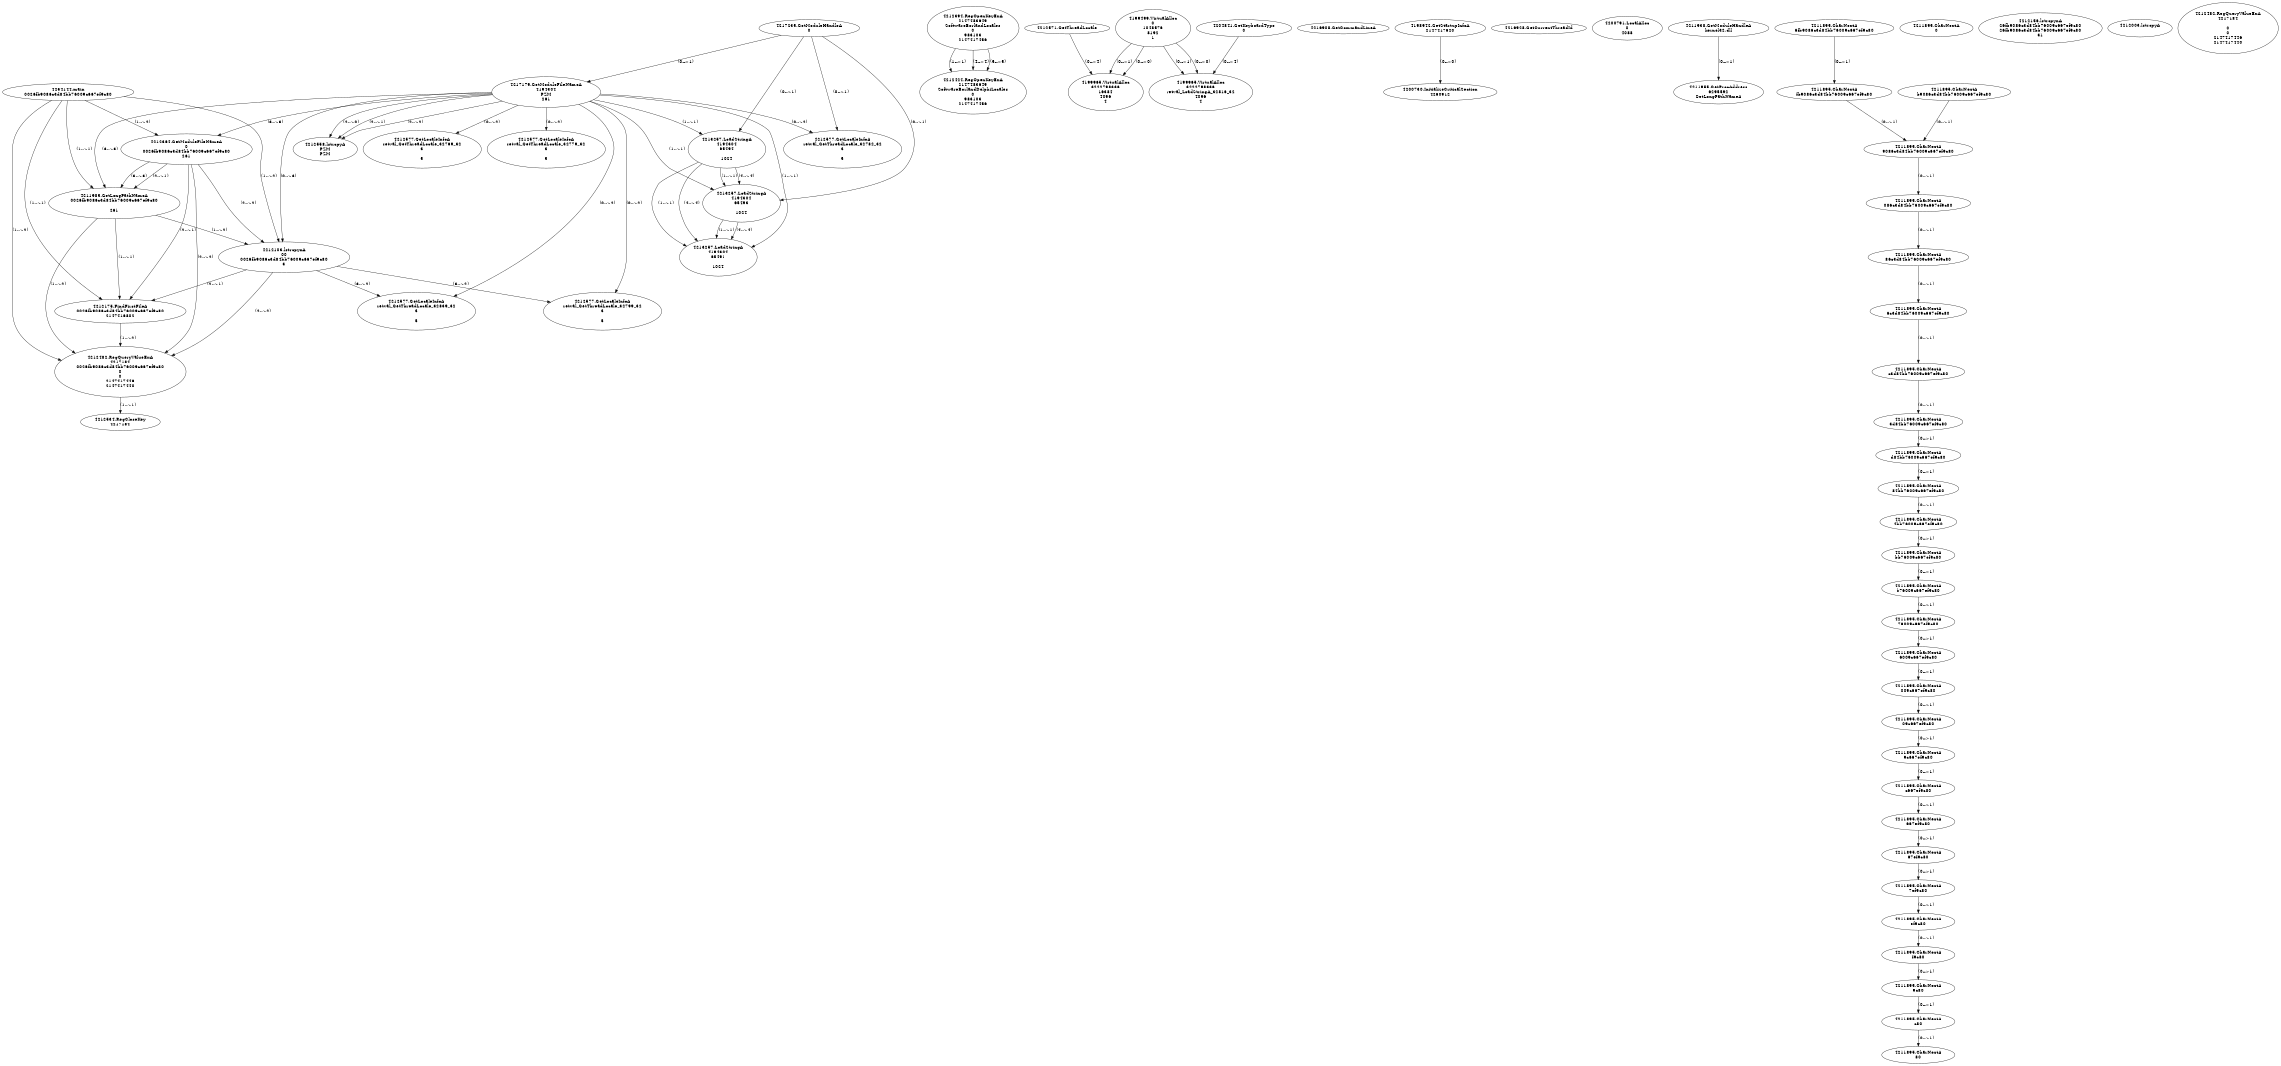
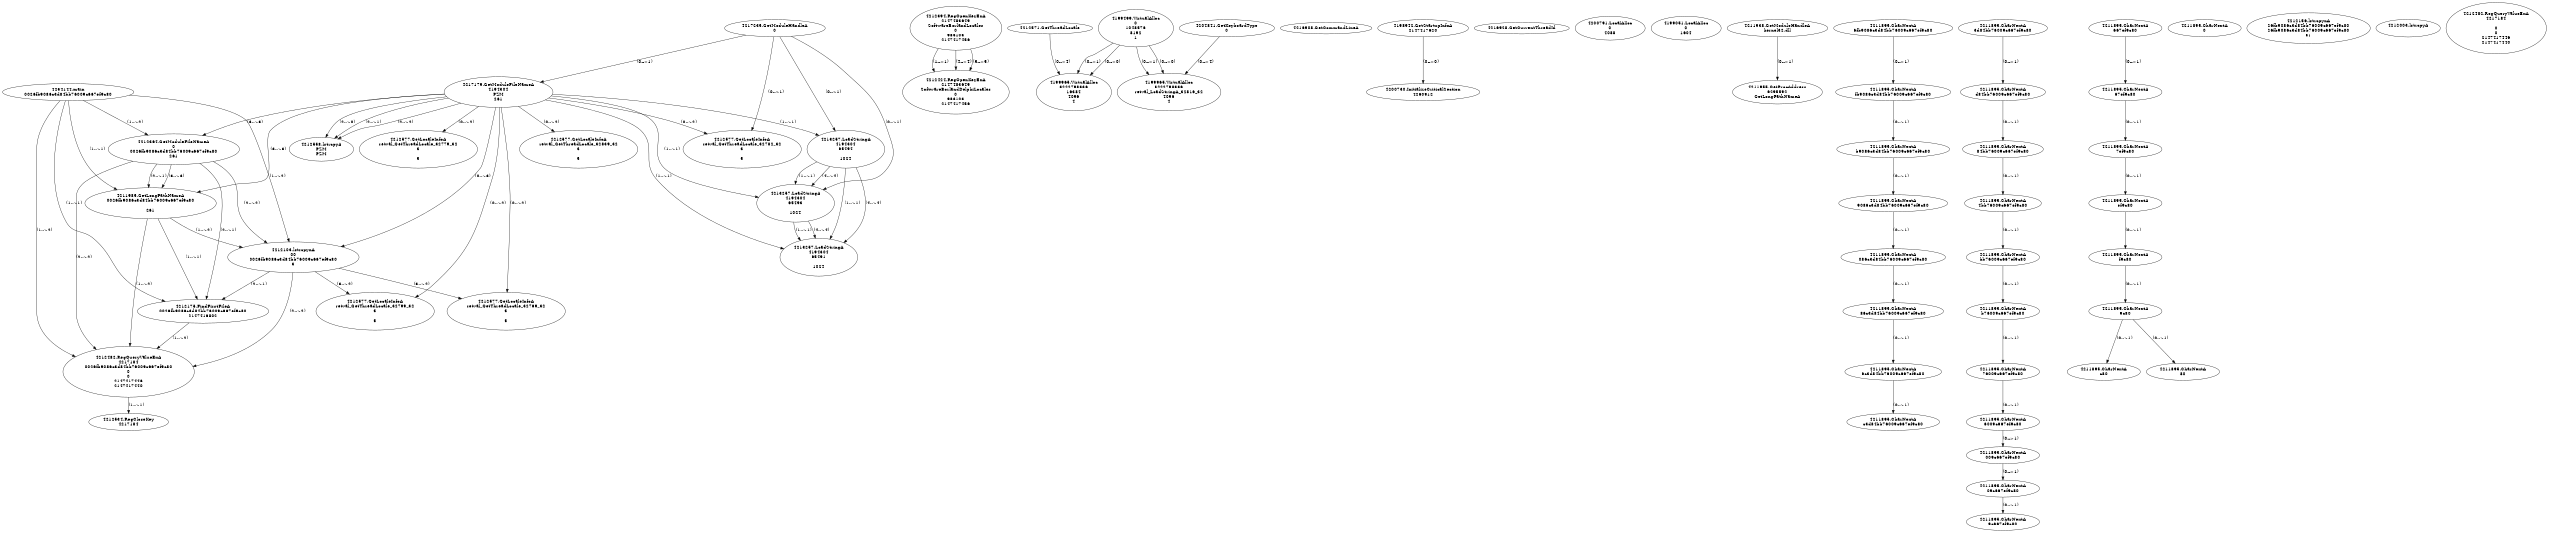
node "4199051.LocalAlloc 0 1604": added
edge "4211895.CharNextA fb9086c3d84bb76009c667ef9c80" -> "4211895.CharNextA 9086c3d84bb76009c667ef9c80": now "4211895.CharNextA fb9086c3d84bb76009c667ef9c80" -> "4211895.CharNextA b9086c3d84bb76009c667ef9c80"
edge "4212103.lstrcpynA 00 0026fb9086c3d84bb76009c667ef9c80 3" -> "4212577.GetLocaleInfoA retval_GetThreadLocale_32839_32 3 5": now "4212103.lstrcpynA 00 0026fb9086c3d84bb76009c667ef9c80 3" -> "4212577.GetLocaleInfoA retval_GetThreadLocale_32769_32 3 5"
edge "4211895.CharNextA c3d84bb76009c667ef9c80" -> "4211895.CharNextA 3d84bb76009c667ef9c80": removed, label "(0-->1)"
node "4211895.CharNextA c667ef9c80": removed
edge "4211895.CharNextA c80" -> "4211895.CharNextA 80": now "4211895.CharNextA 9c80" -> "4211895.CharNextA 80"
